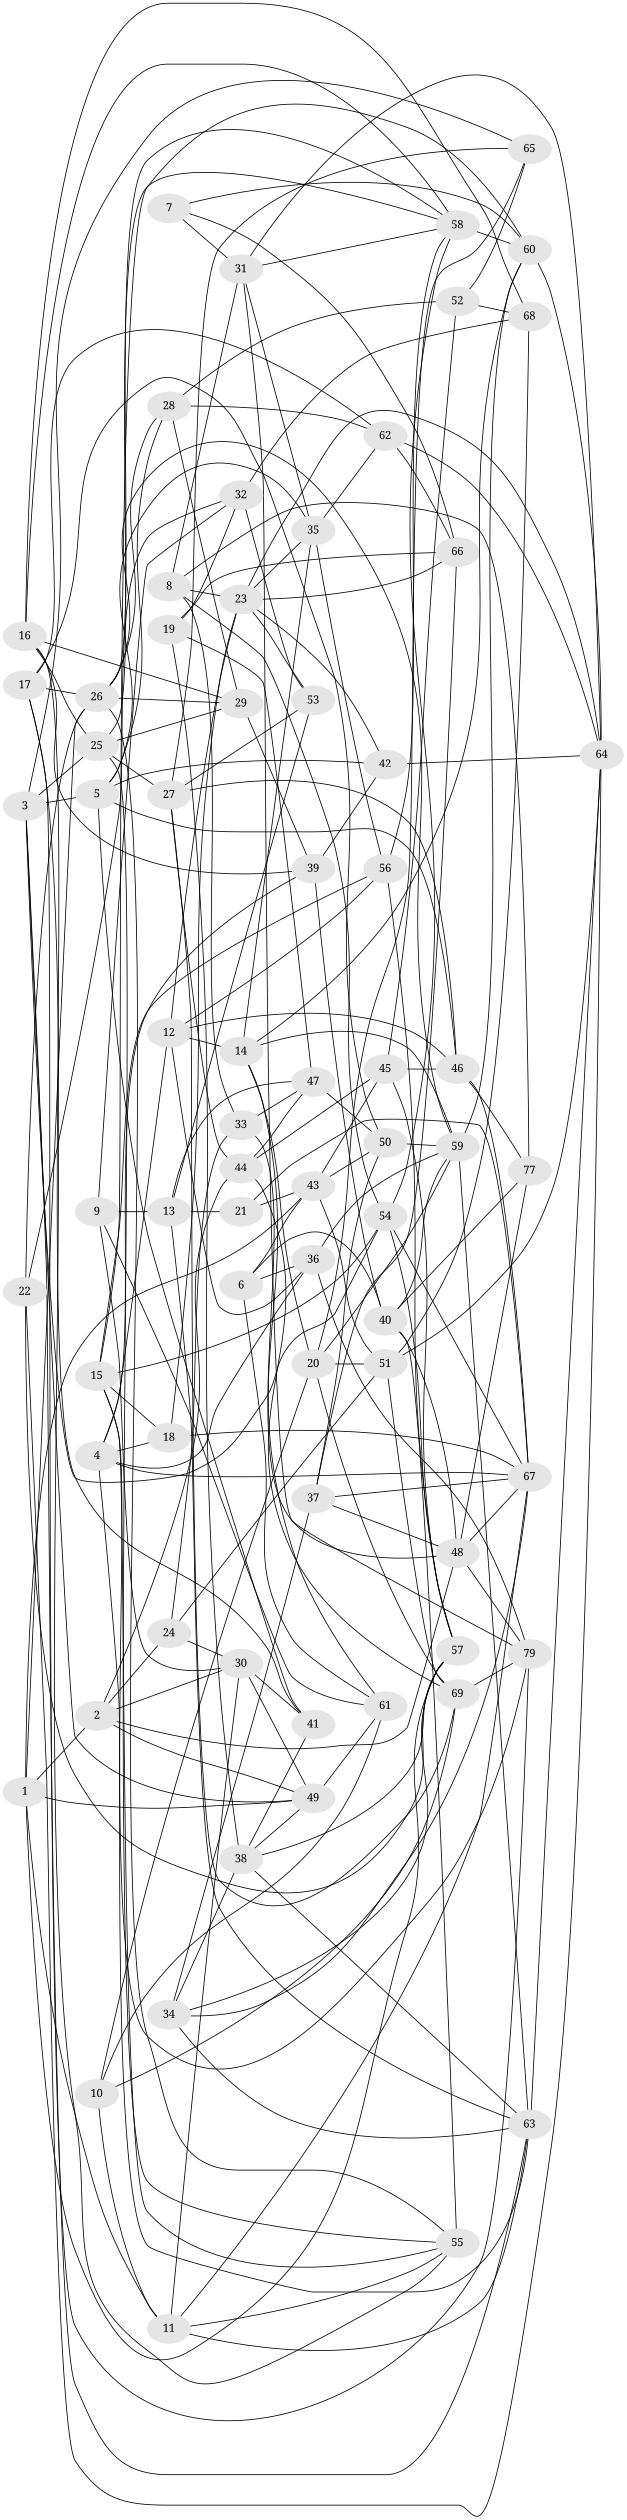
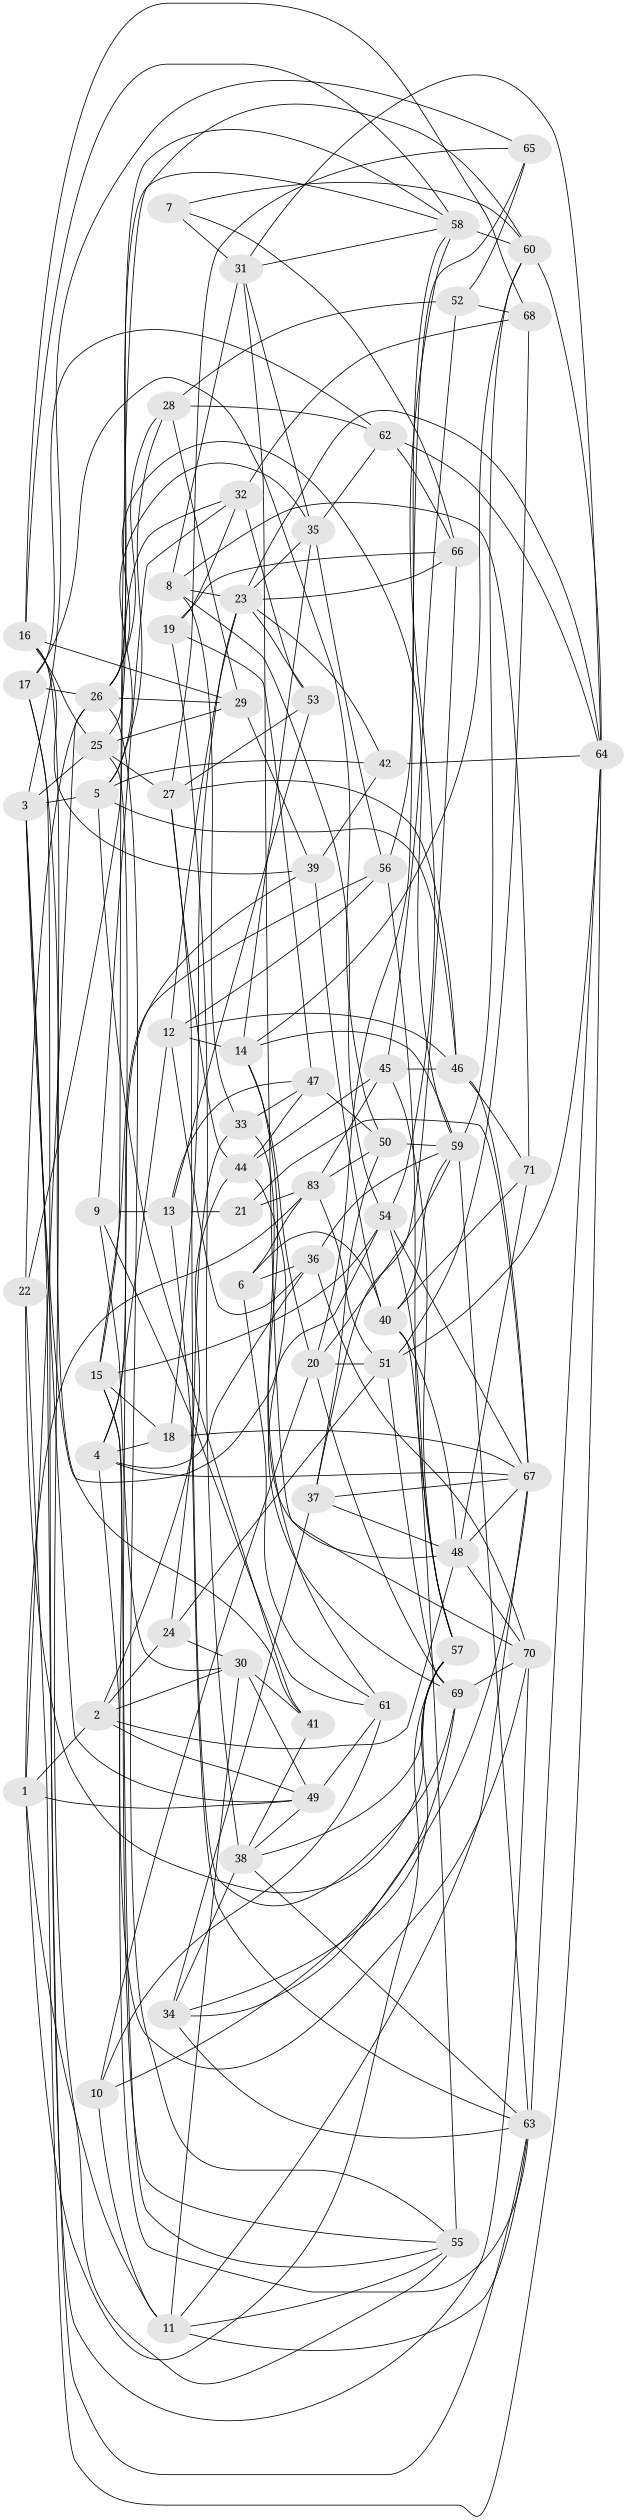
node "77": label "77" -> "71"
node "43": label "43" -> "83"
node "79": label "79" -> "70"
